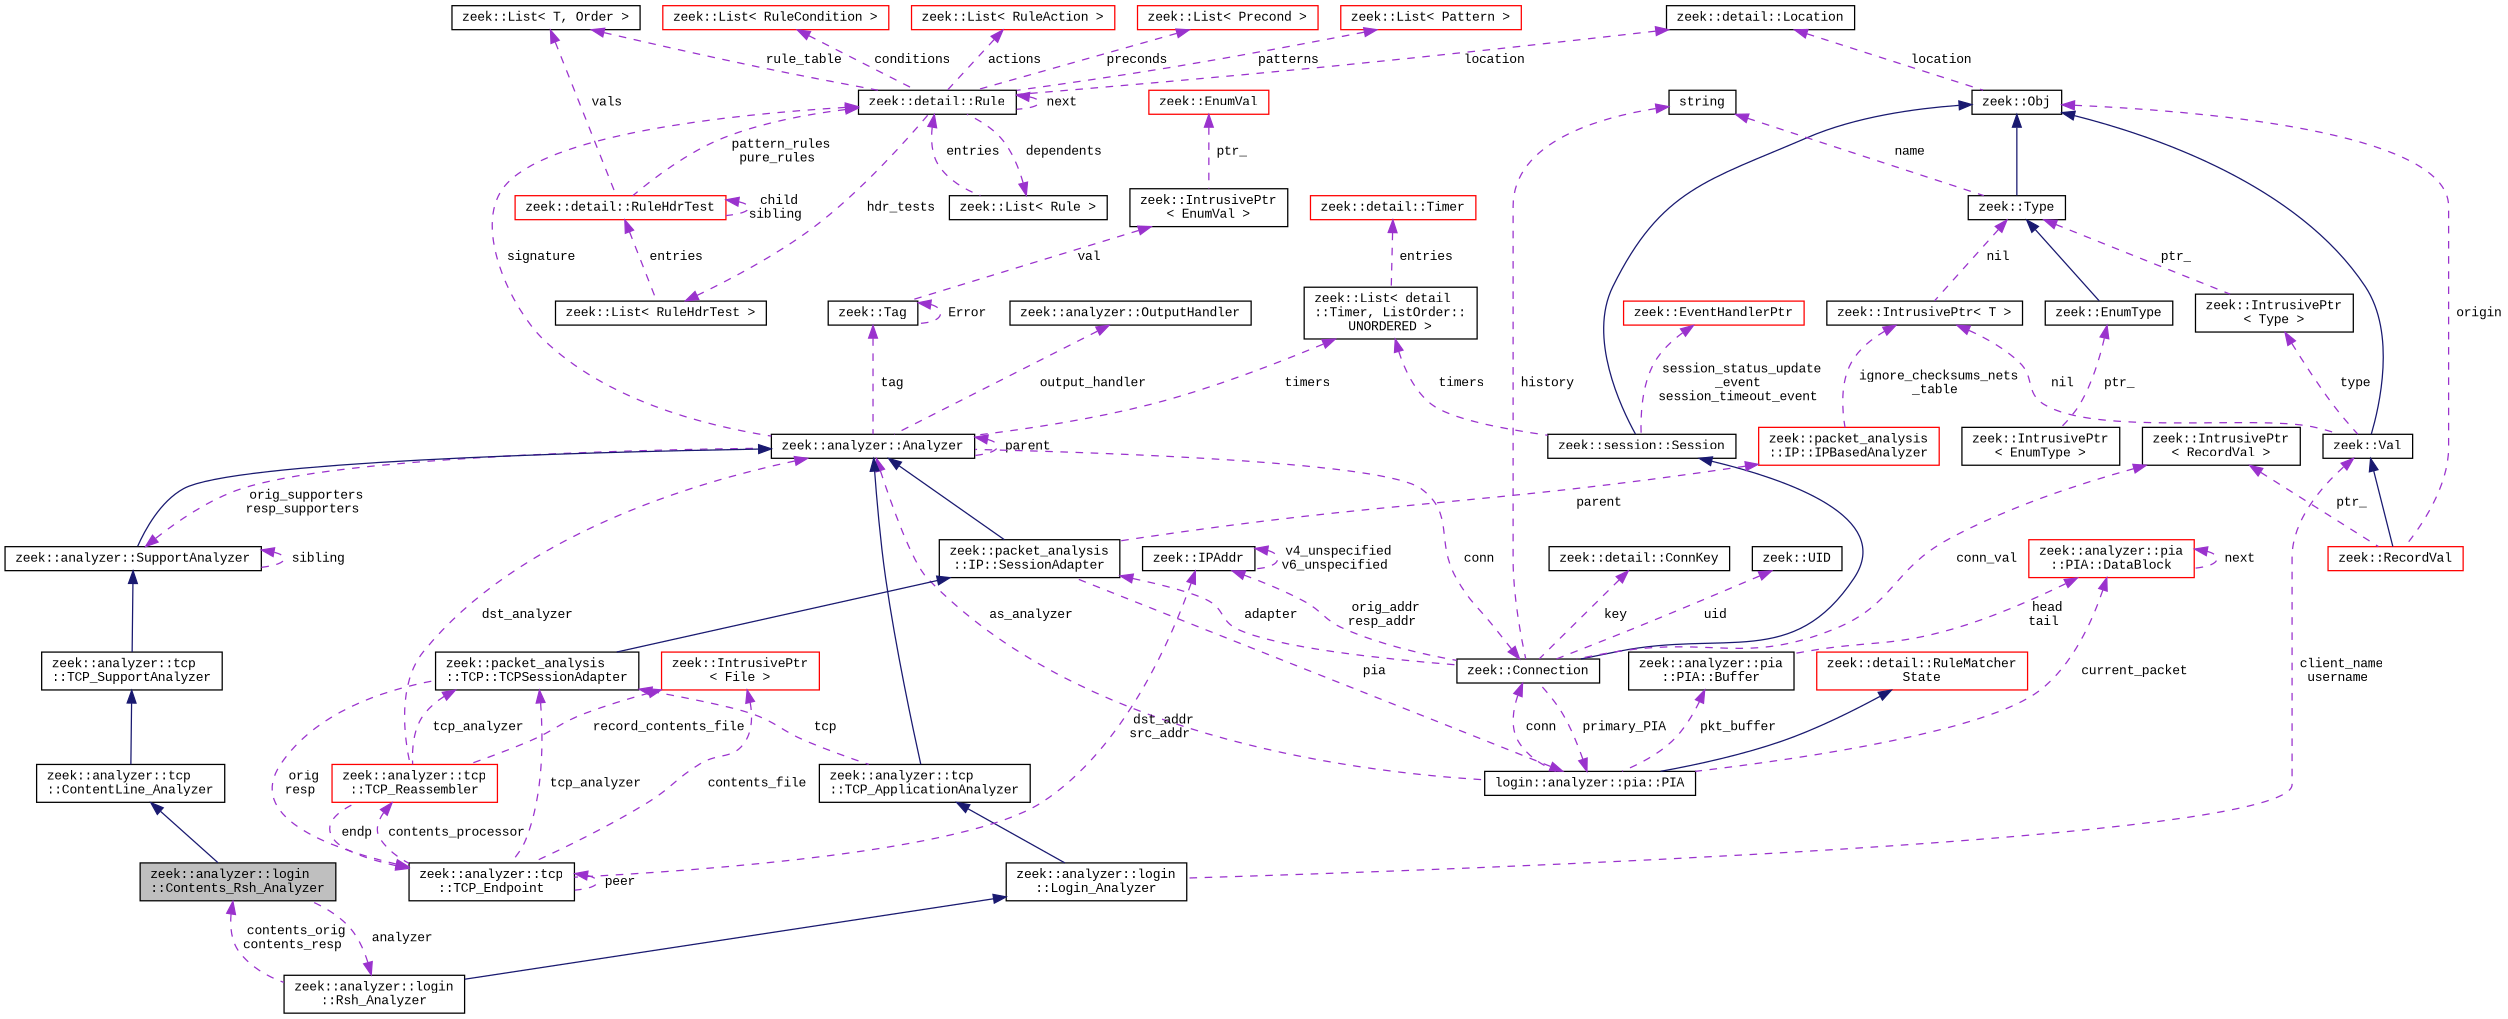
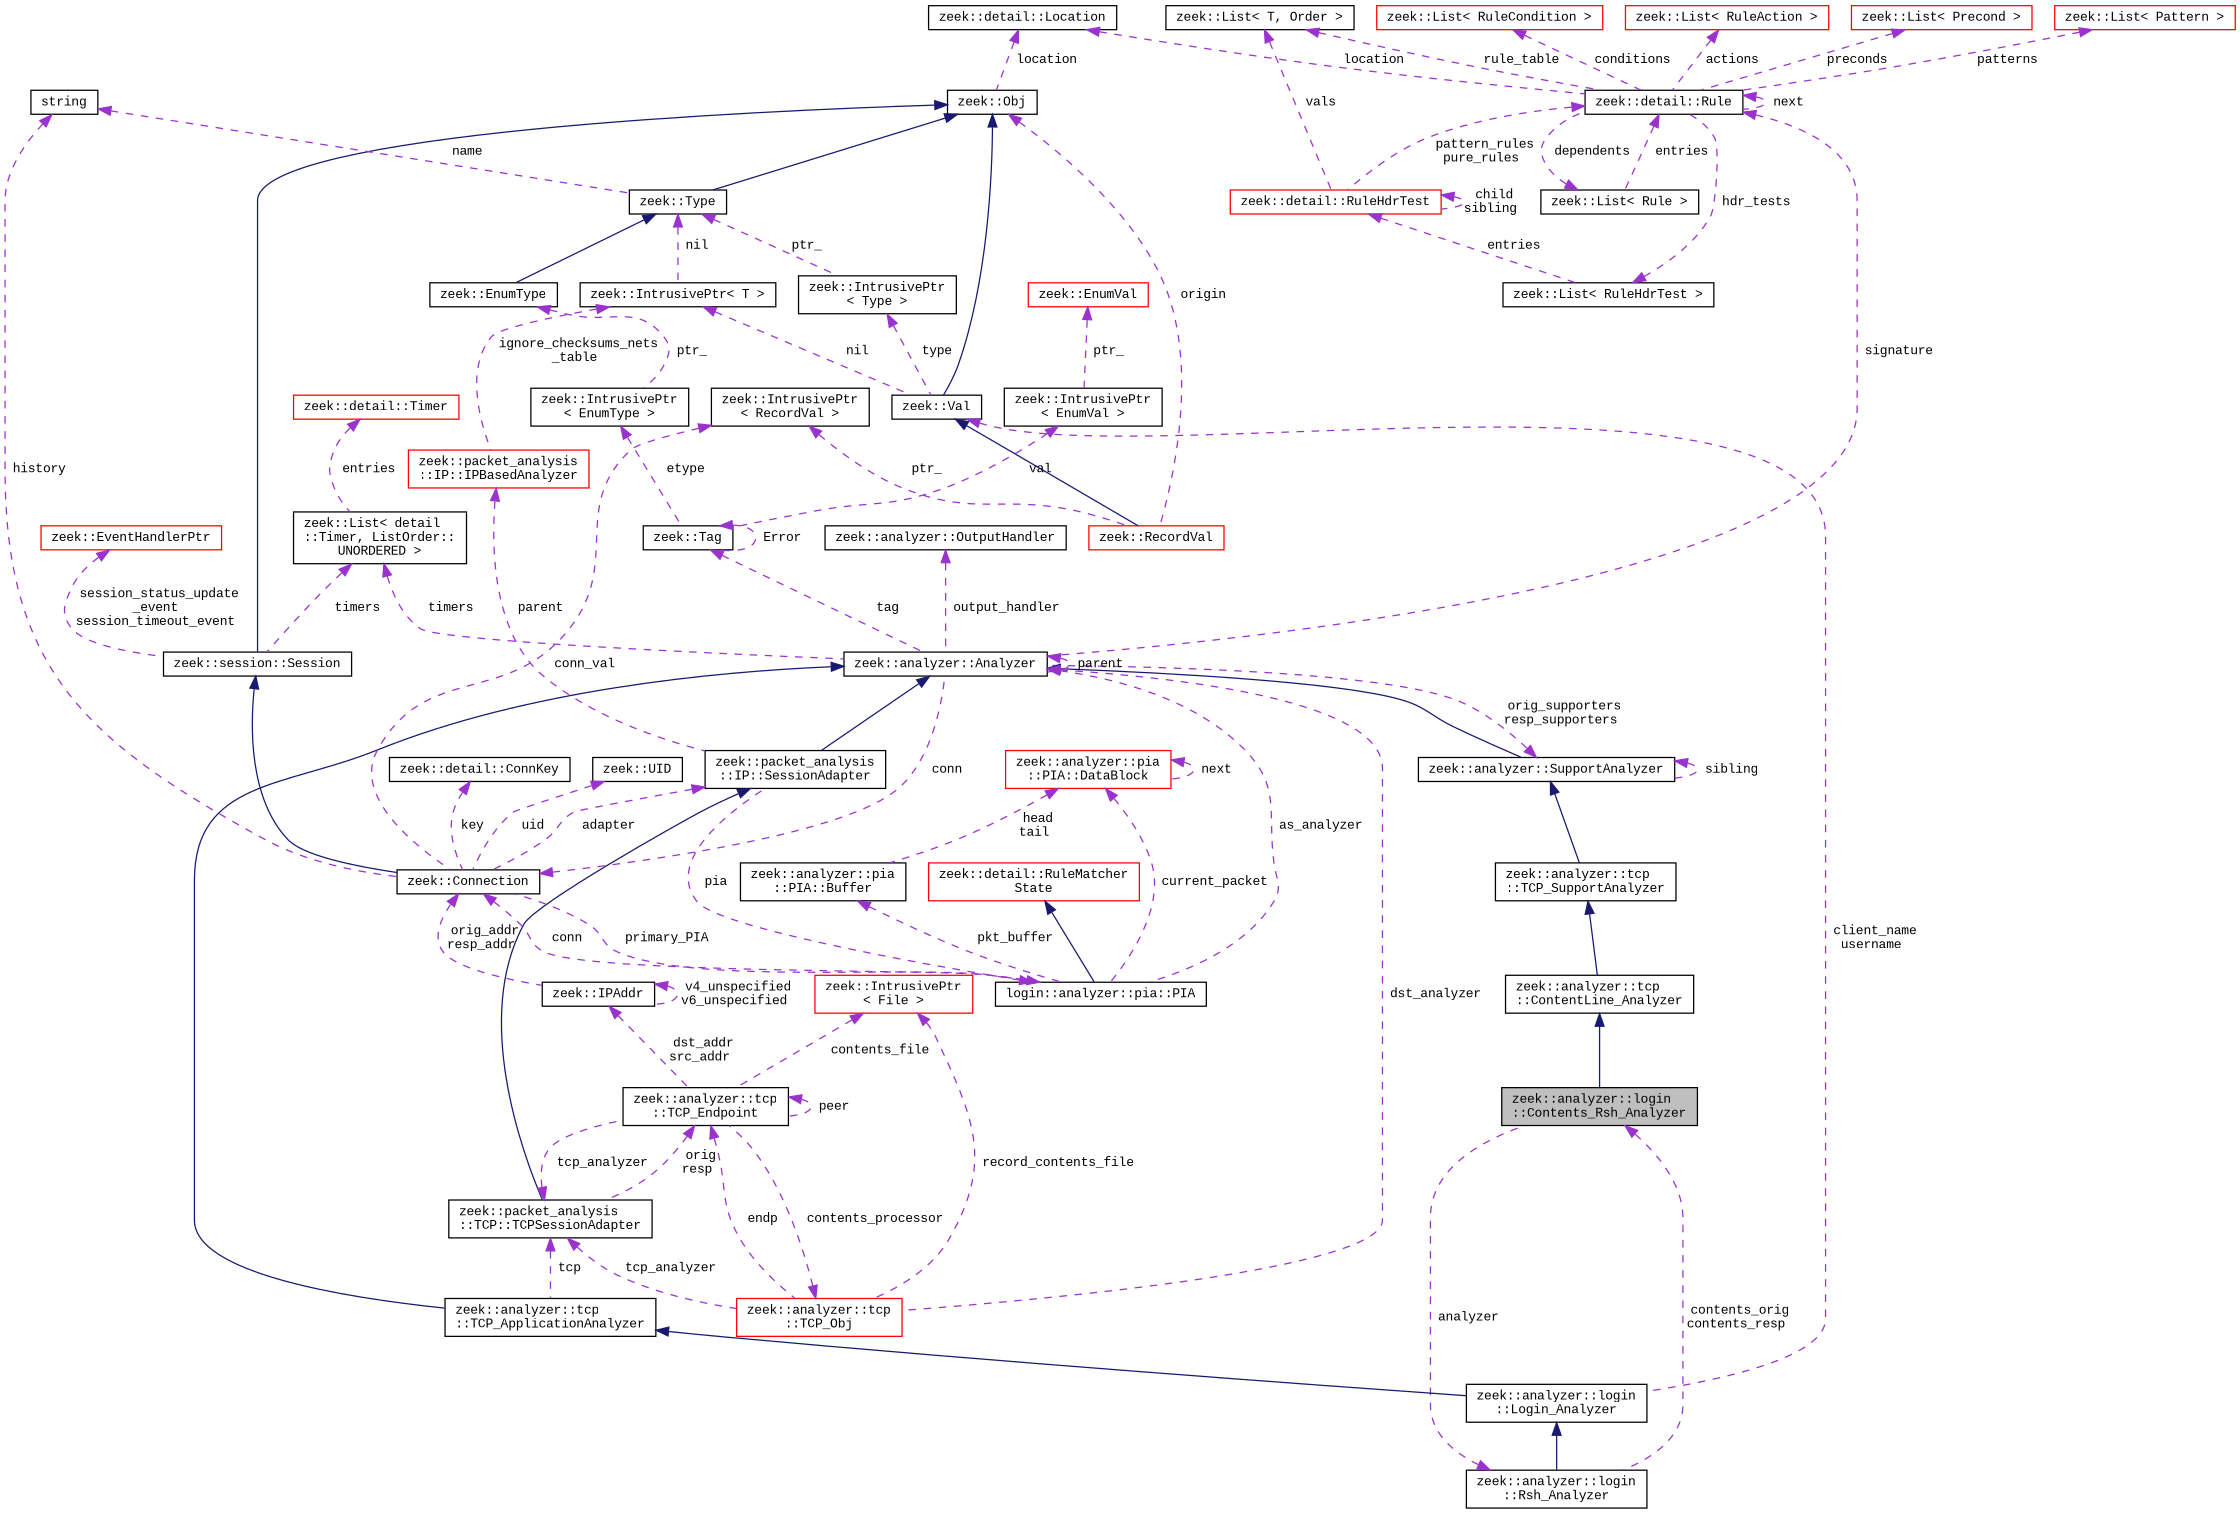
edge "zeek::Tag" -> "zeek::IntrusivePtr < EnumType >": added, label "etype"
edge "zeek::Connection" -> "zeek::IPAddr": reversed
node "zeek::analyzer::tcp ::TCP_Reassembler": label "zeek::analyzer::tcp ::TCP_Reassembler" -> "zeek::analyzer::tcp ::TCP_Obj"
